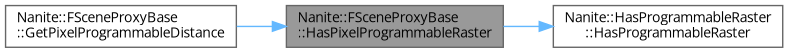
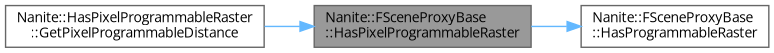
node "Nanite::FSceneProxyBase ::GetPixelProgrammableDistance": label "Nanite::FSceneProxyBase ::GetPixelProgrammableDistance" -> "Nanite::HasPixelProgrammableRaster ::GetPixelProgrammableDistance"
node "Nanite::HasProgrammableRaster ::HasProgrammableRaster": label "Nanite::HasProgrammableRaster ::HasProgrammableRaster" -> "Nanite::FSceneProxyBase ::HasProgrammableRaster"
